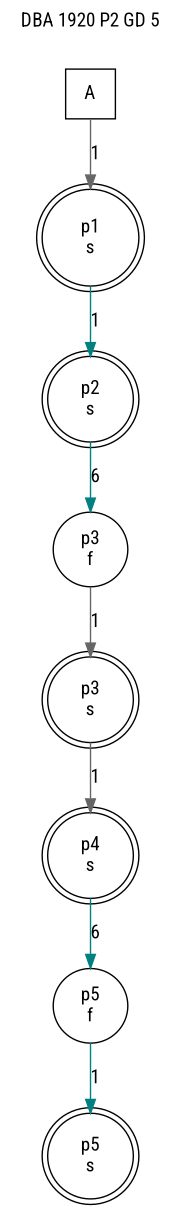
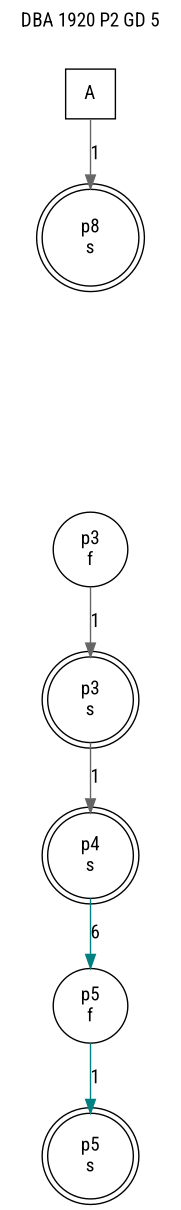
node "p1 s": label "p1 s" -> "p8 s"
node "p2 s": removed
